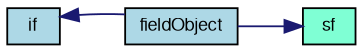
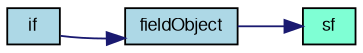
edge "fieldObject" -> "if": reversed
